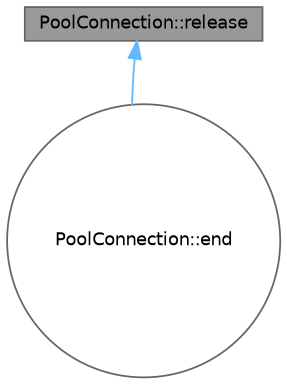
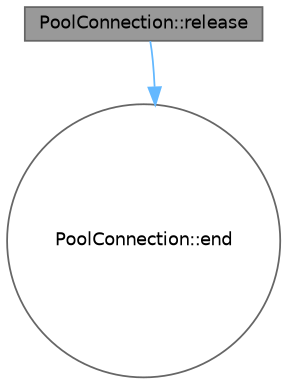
edge "PoolConnection::end" -> "PoolConnection::release": reversed
